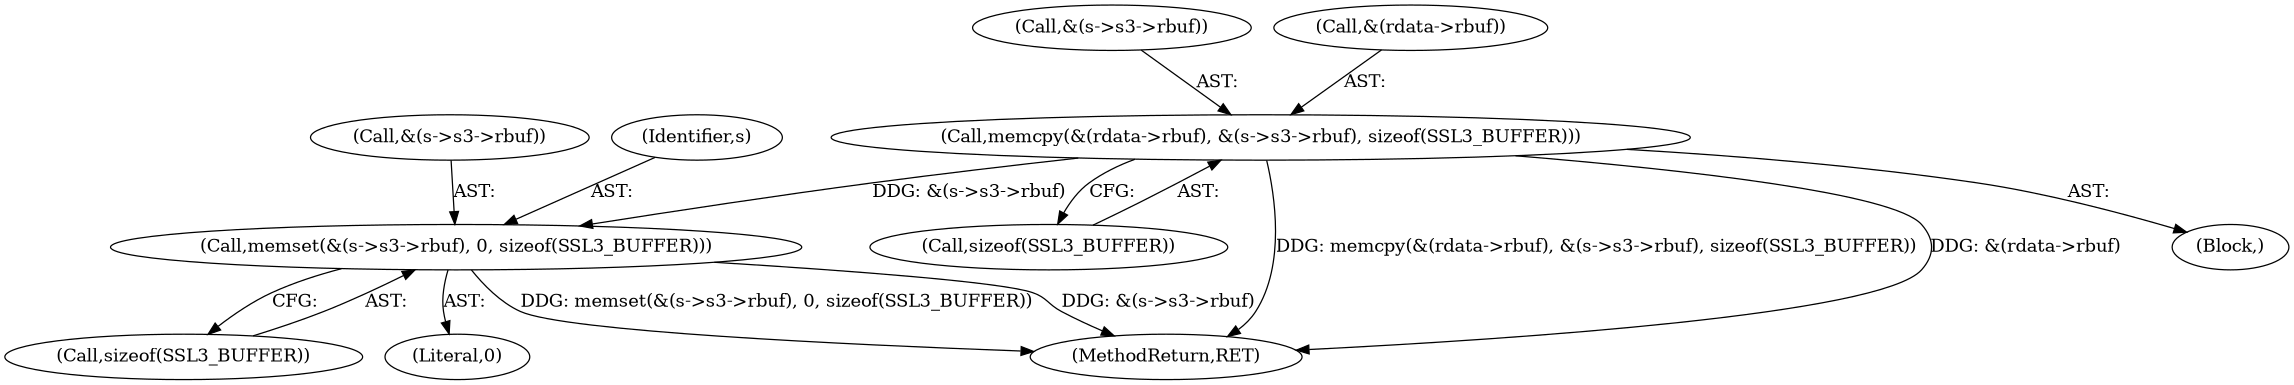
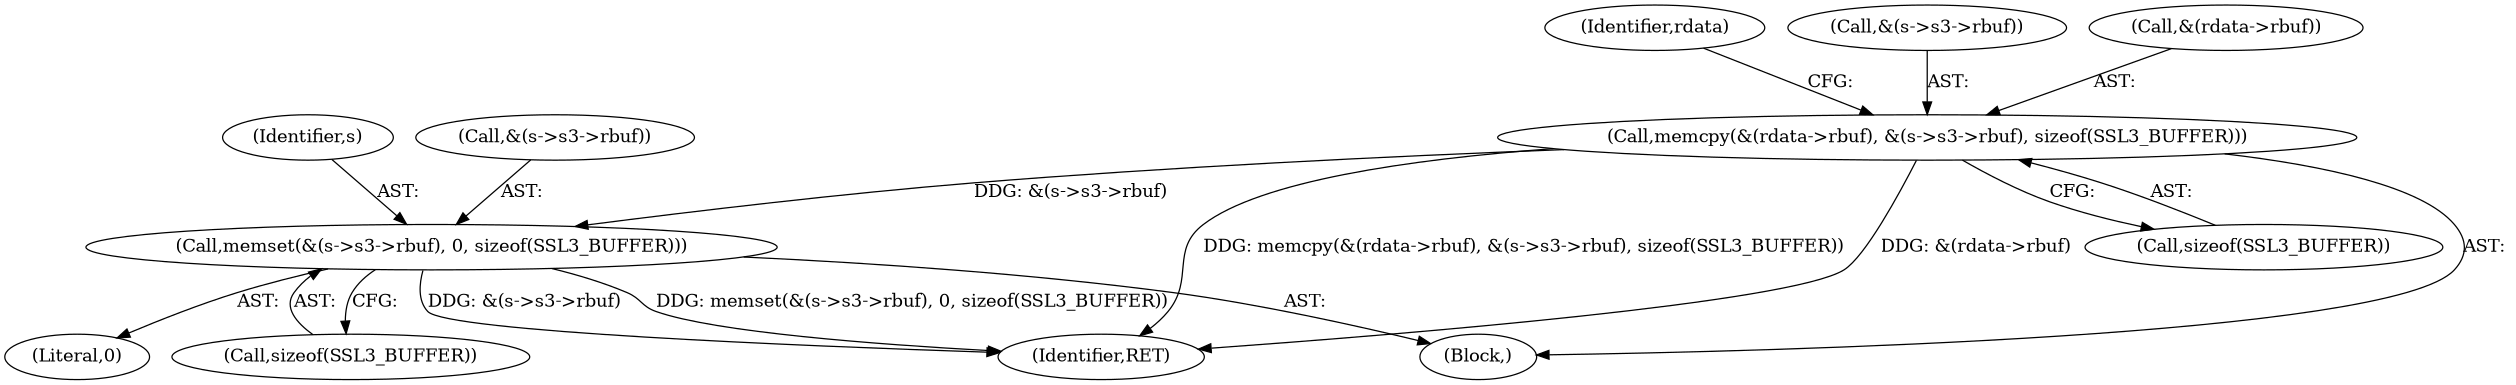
node "(Identifier,rdata)": added
edge "(Call,memset(&(s->s3->rbuf), 0, sizeof(SSL3_BUFFER)))" -> "(Block,)": added, label "AST:"
node "(MethodReturn,RET)": label "(MethodReturn,RET)" -> "(Identifier,RET)"
